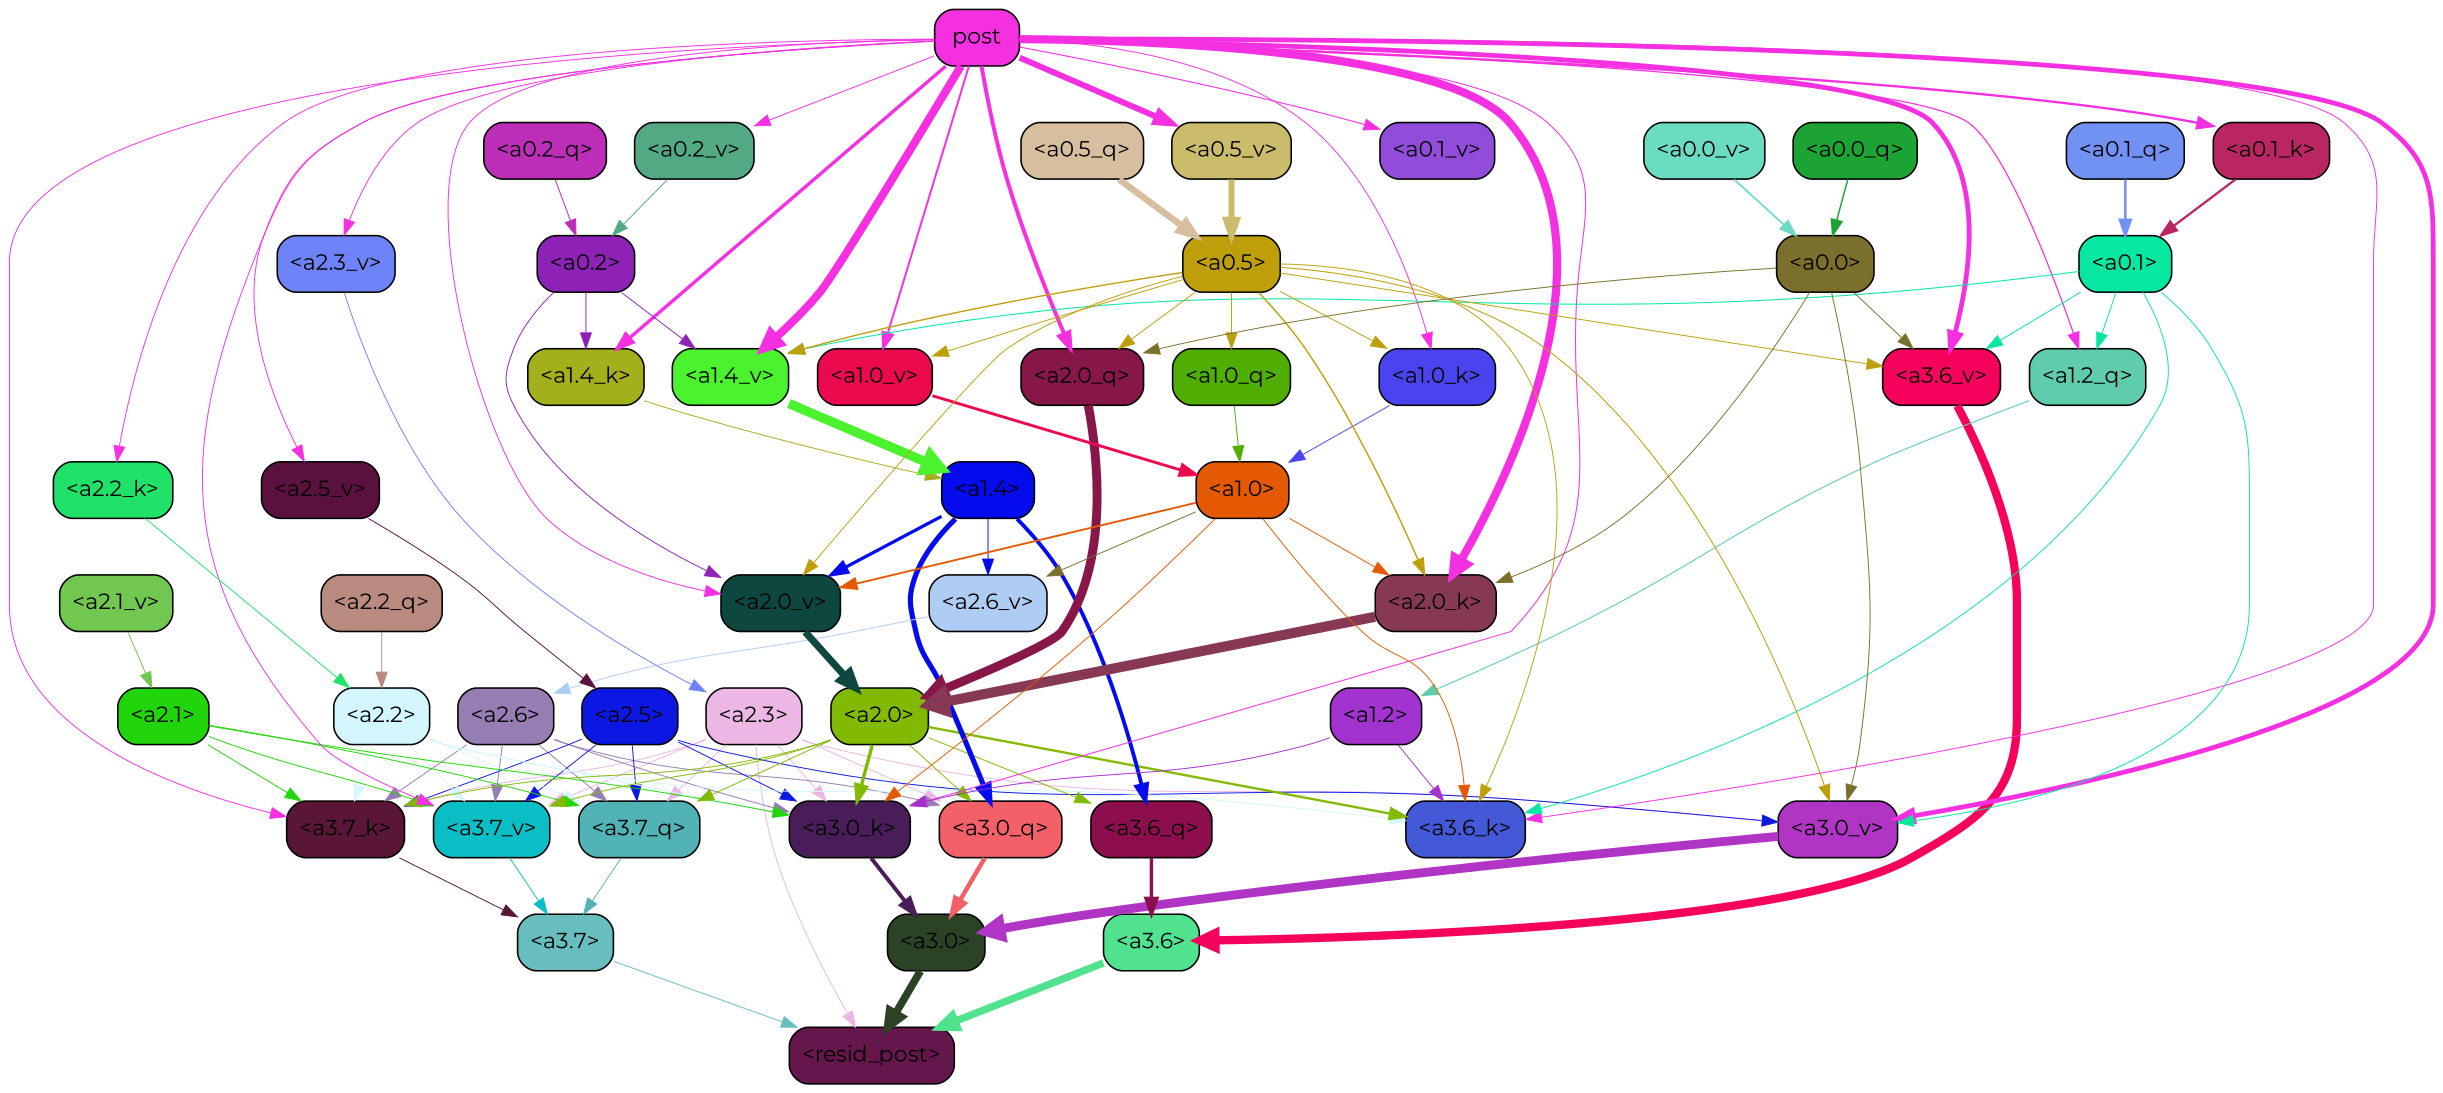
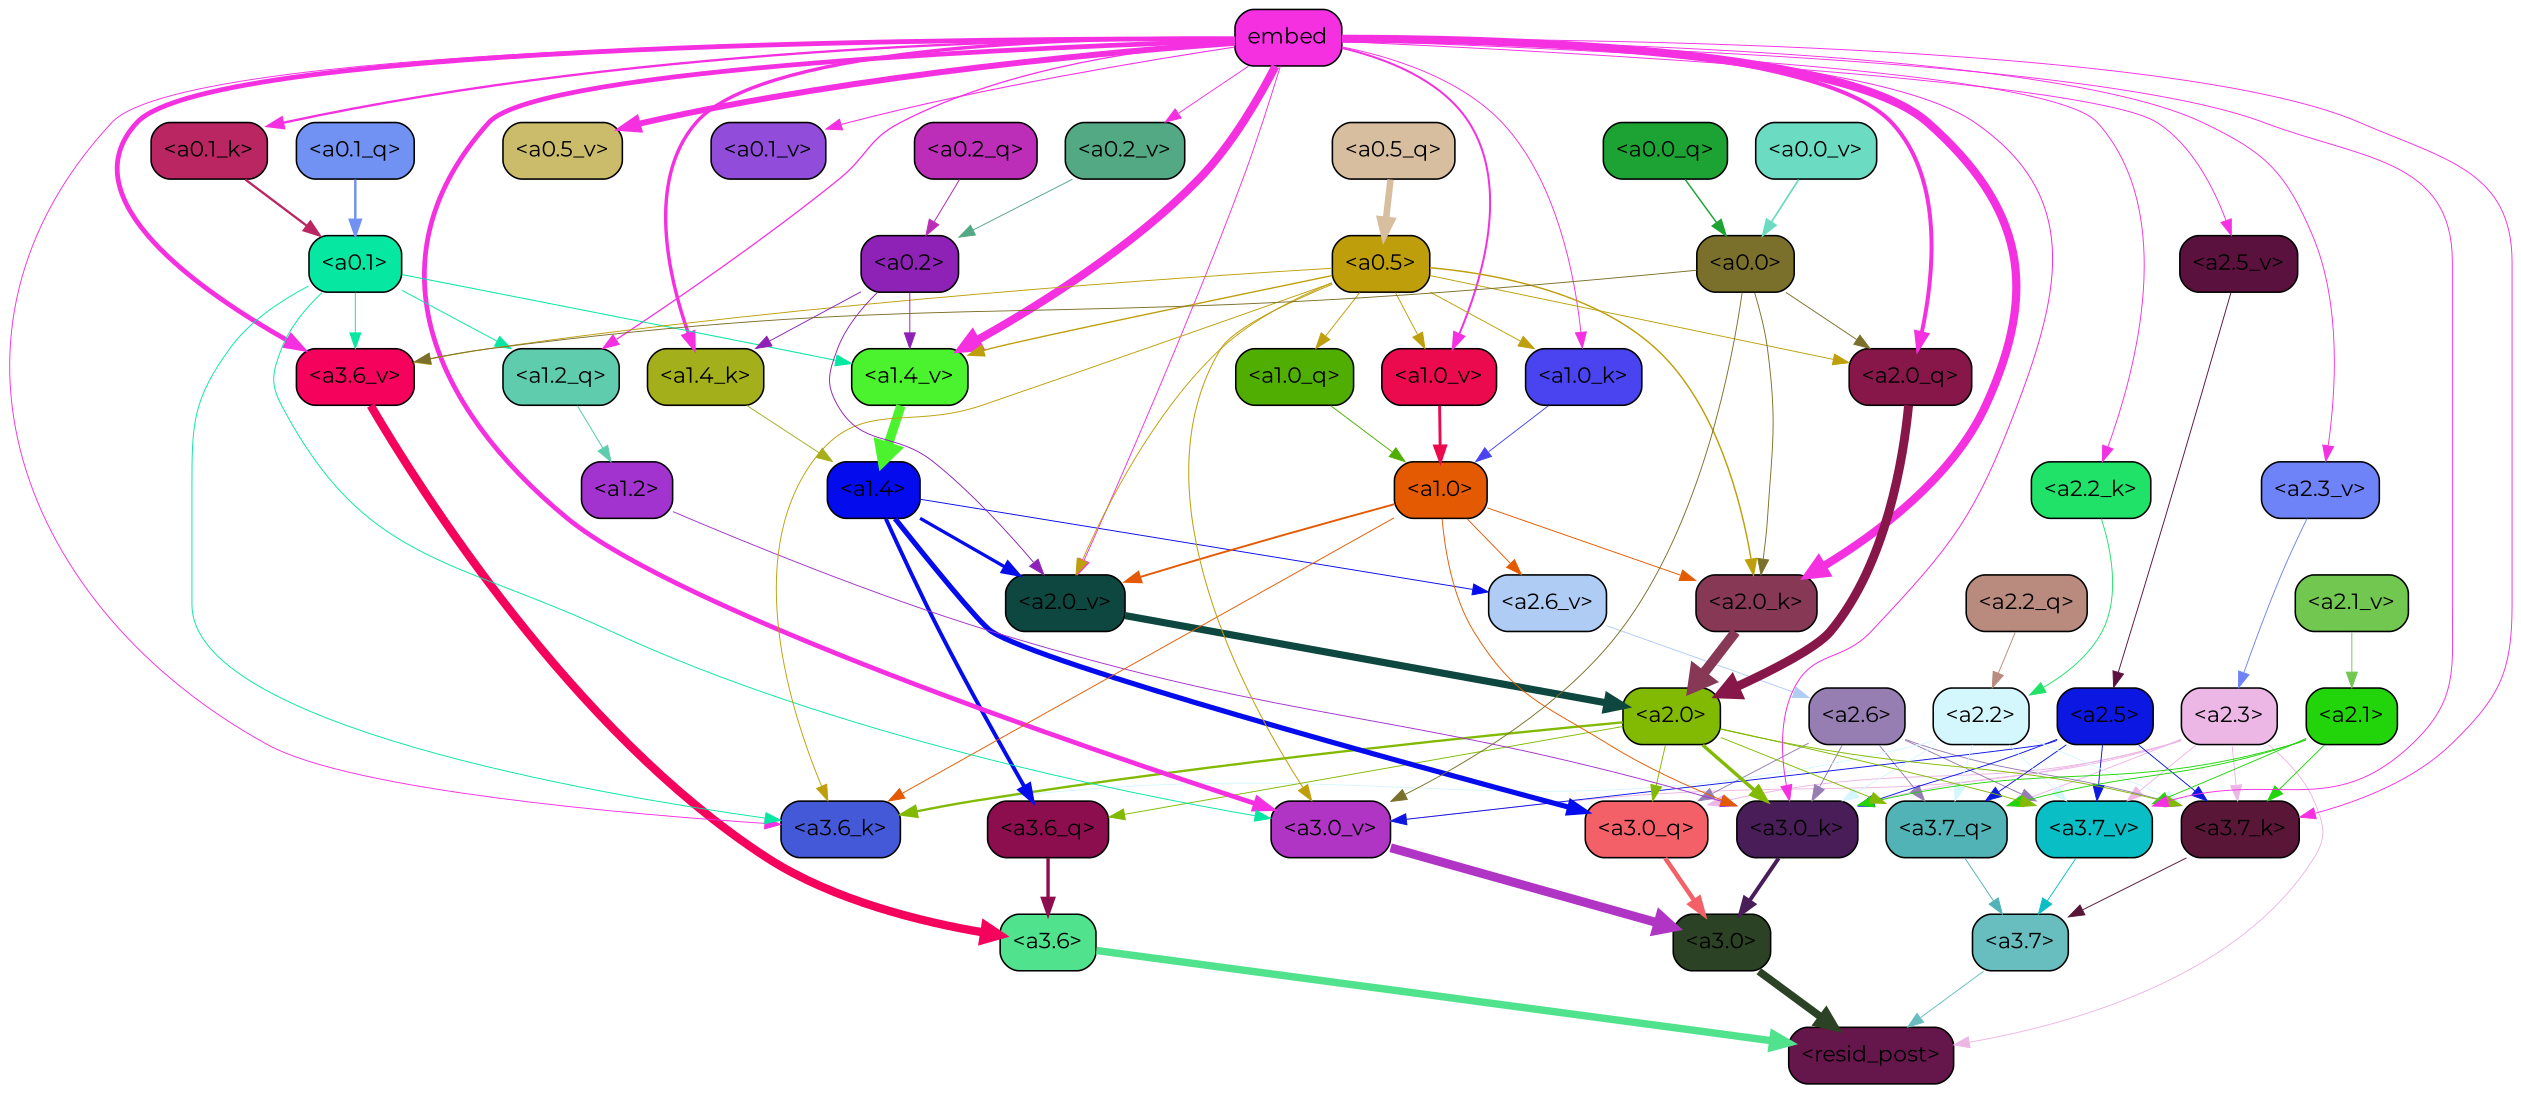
node "post": label "post" -> "embed"
edge "<a0.5_v>" -> "<a0.5>": removed
edge "<a1.0>" -> "<a2.6_v>": color #7b702b -> #e45a02
edge "<a1.2>" -> "<a3.6_k>": removed
